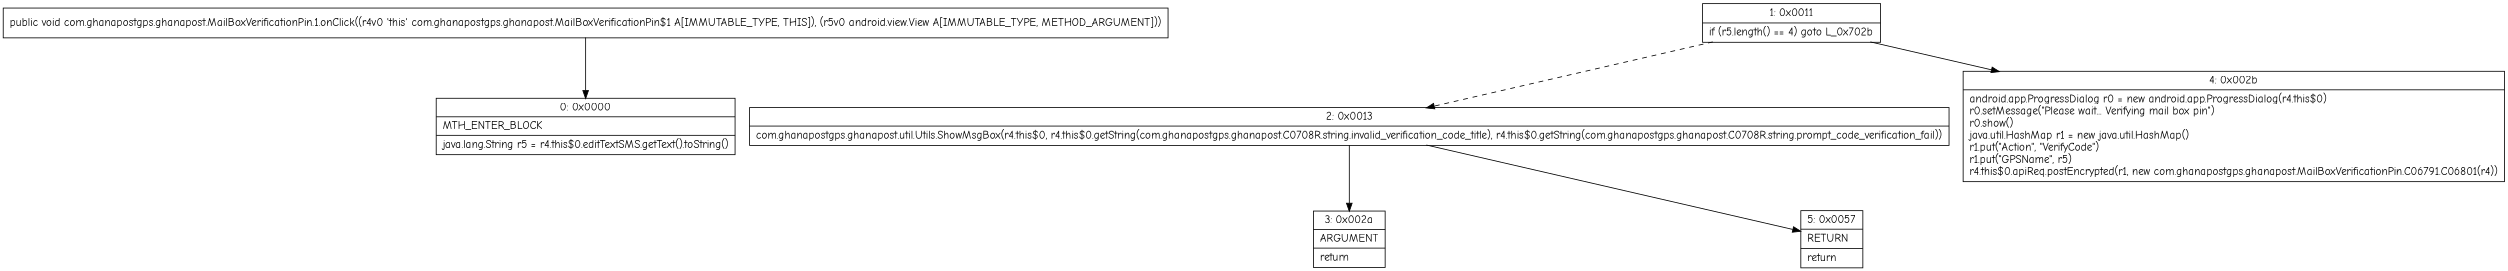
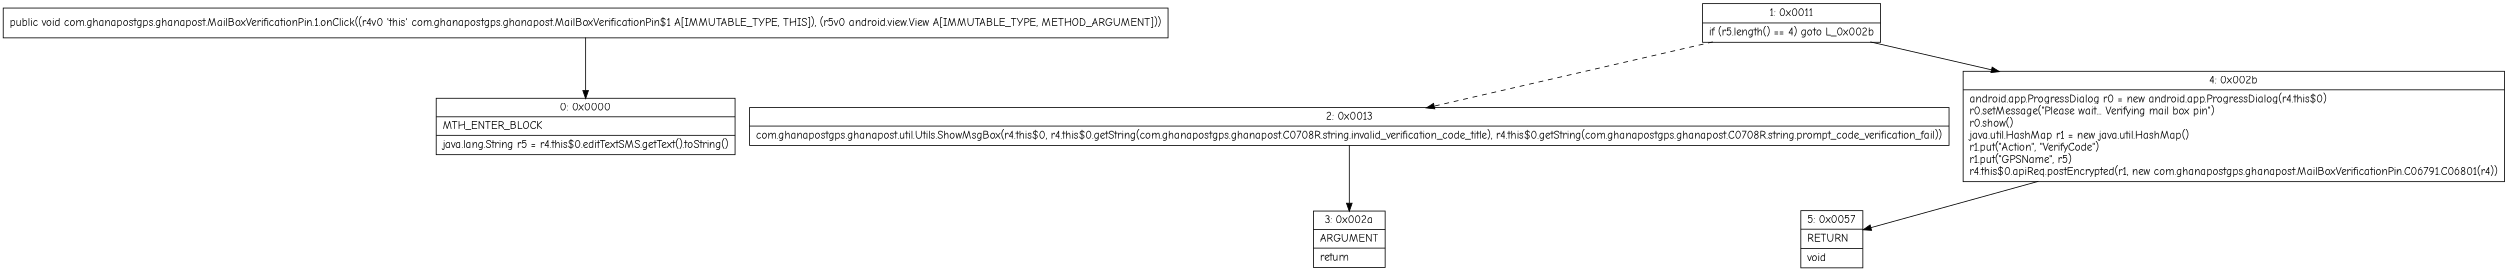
node "1: 0x0011": text "if (r5.length() == 4) goto L_0x702b" -> "if (r5.length() == 4) goto L_0x002b"
edge "2: 0x0013" -> "5: 0x0057": now "4: 0x002b" -> "5: 0x0057"
node "5: 0x0057": text "return" -> "void"
